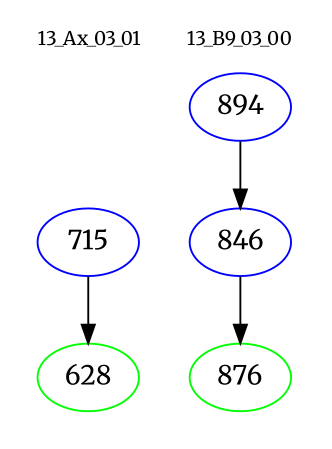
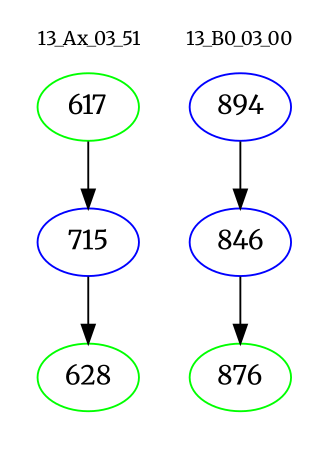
cluster "13_Ax_03_01": label "13_Ax_03_01" -> "13_Ax_03_51"
cluster "13_B9_03_00": label "13_B9_03_00" -> "13_B0_03_00"
node "617": added
